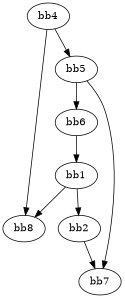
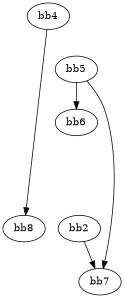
edge "bb4" -> "bb5": removed
node "bb1": removed
